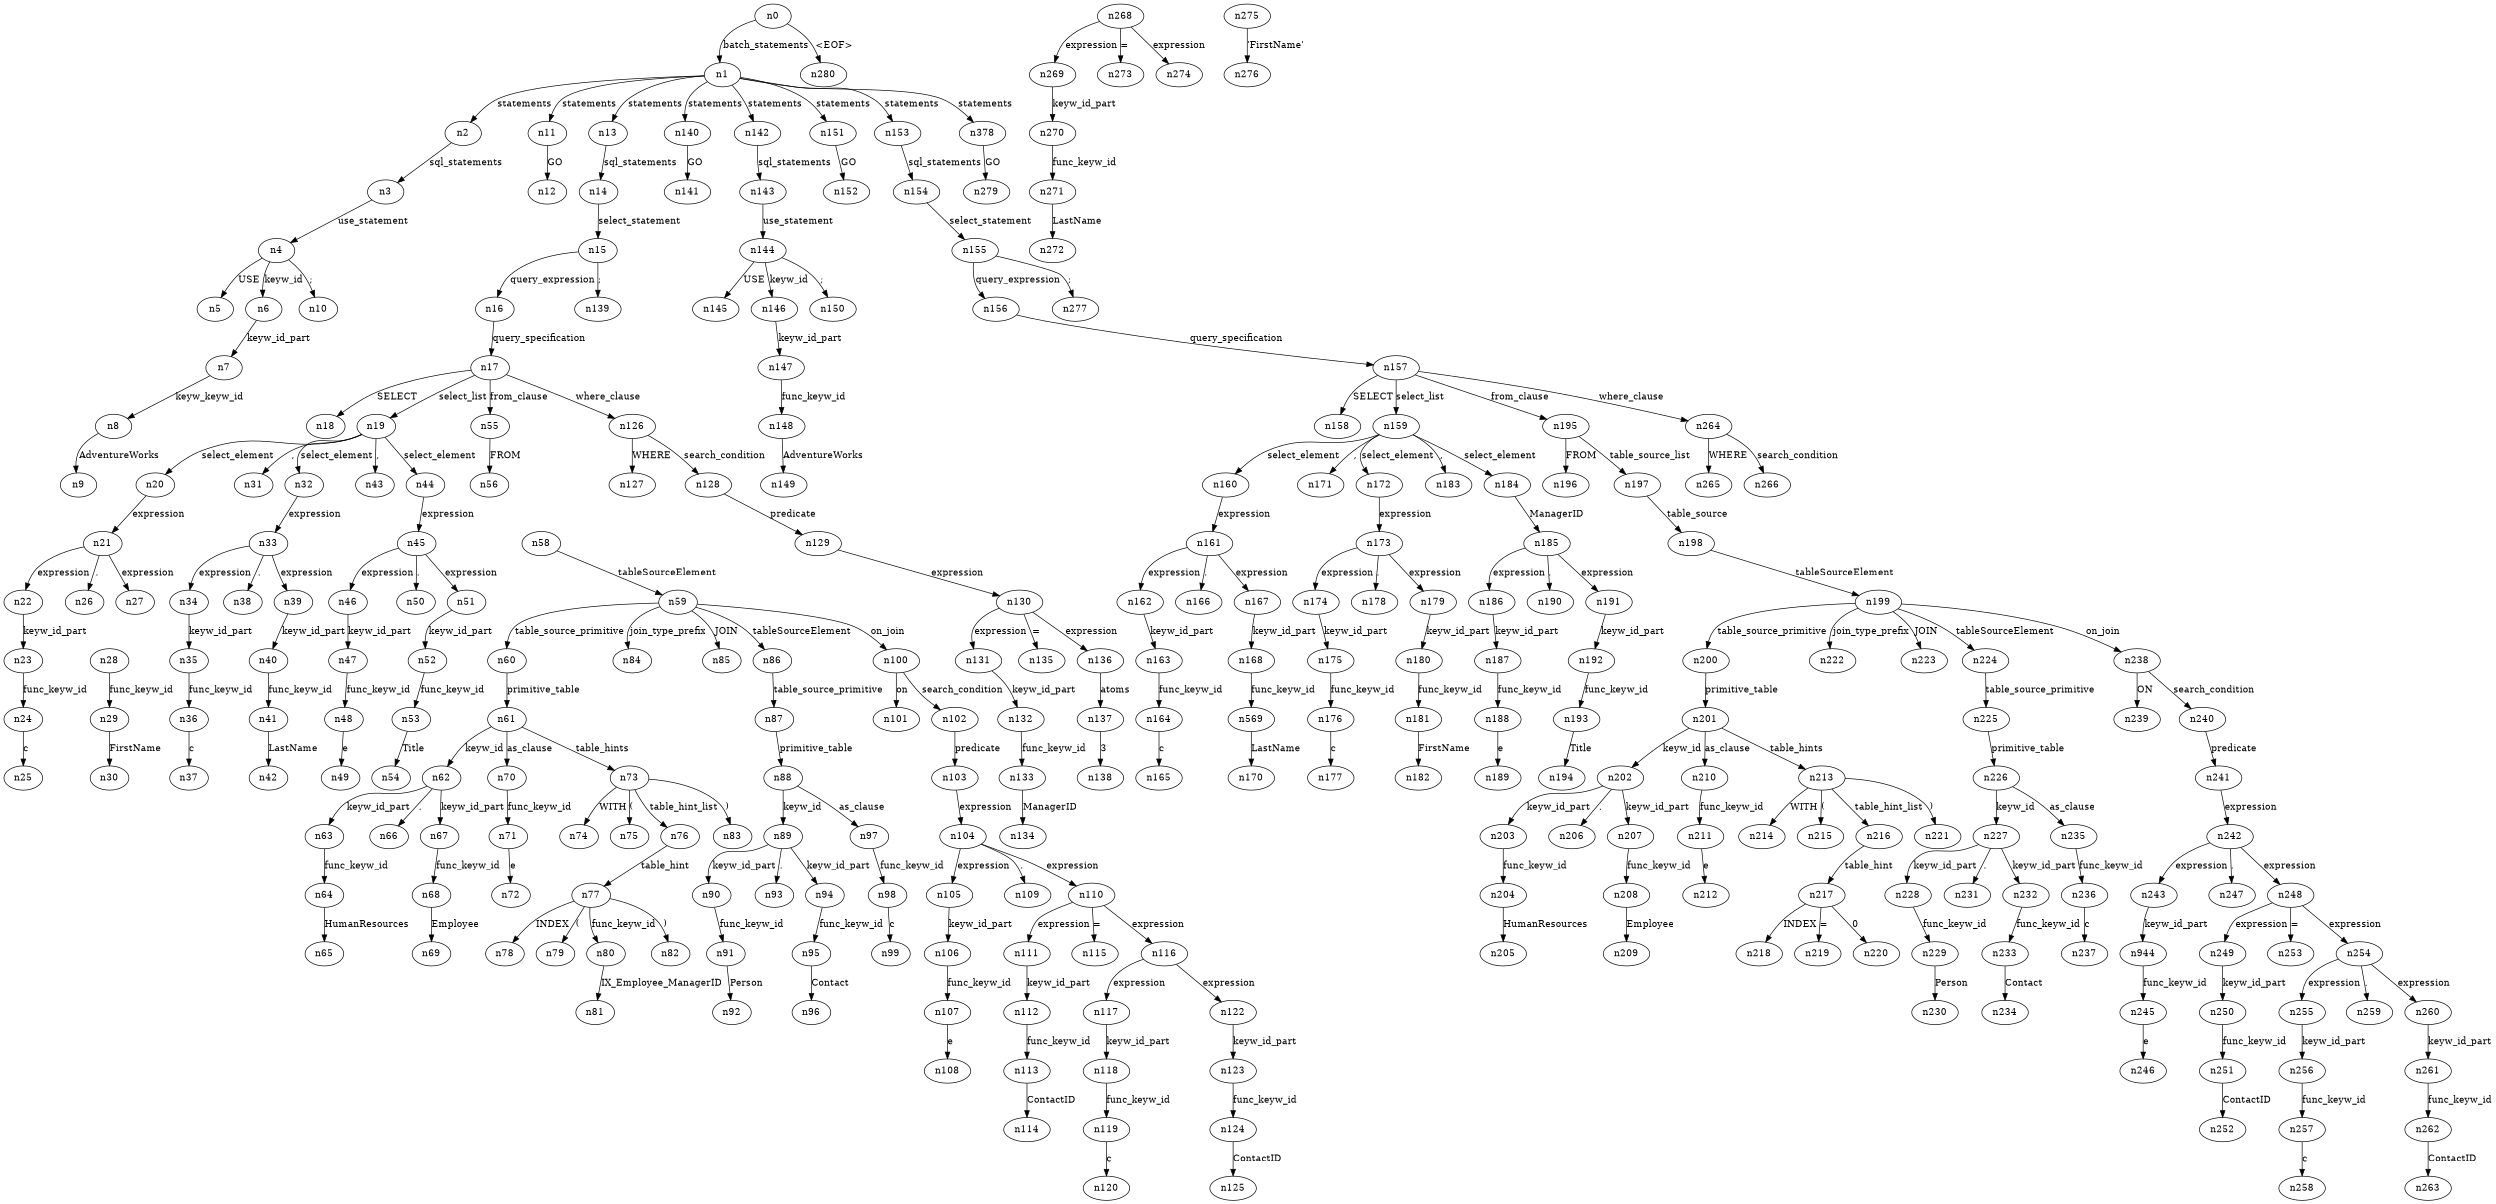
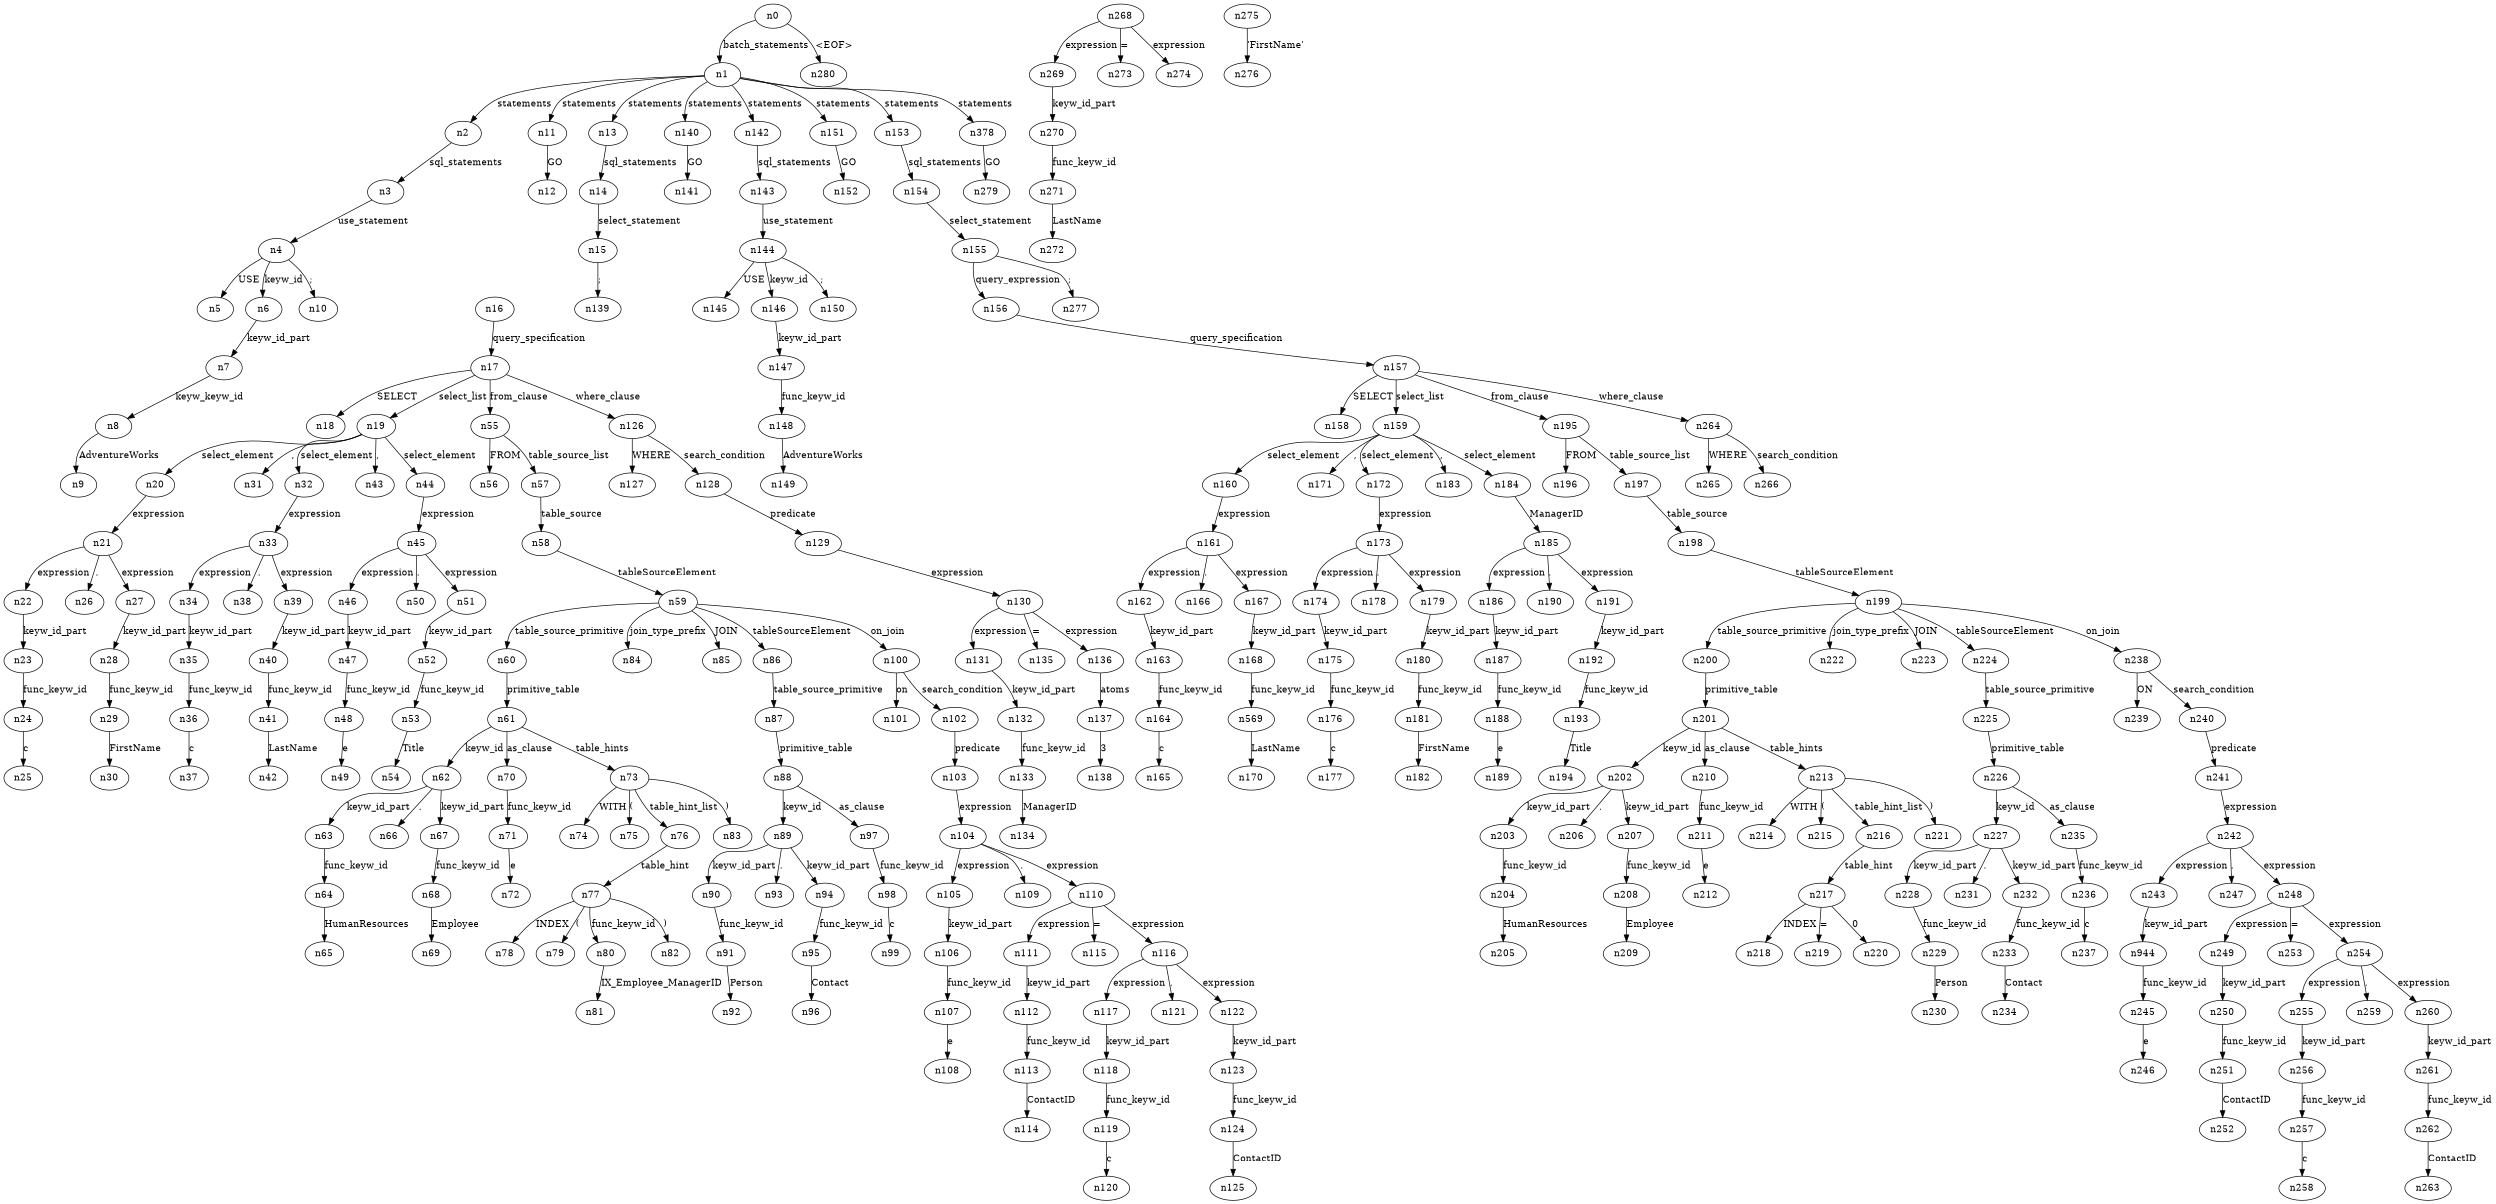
edge "n15" -> "n16": removed, label "query_expression"
node "n57": added
edge "n27" -> "n28": added, label "keyw_id_part"
node "n121": added
